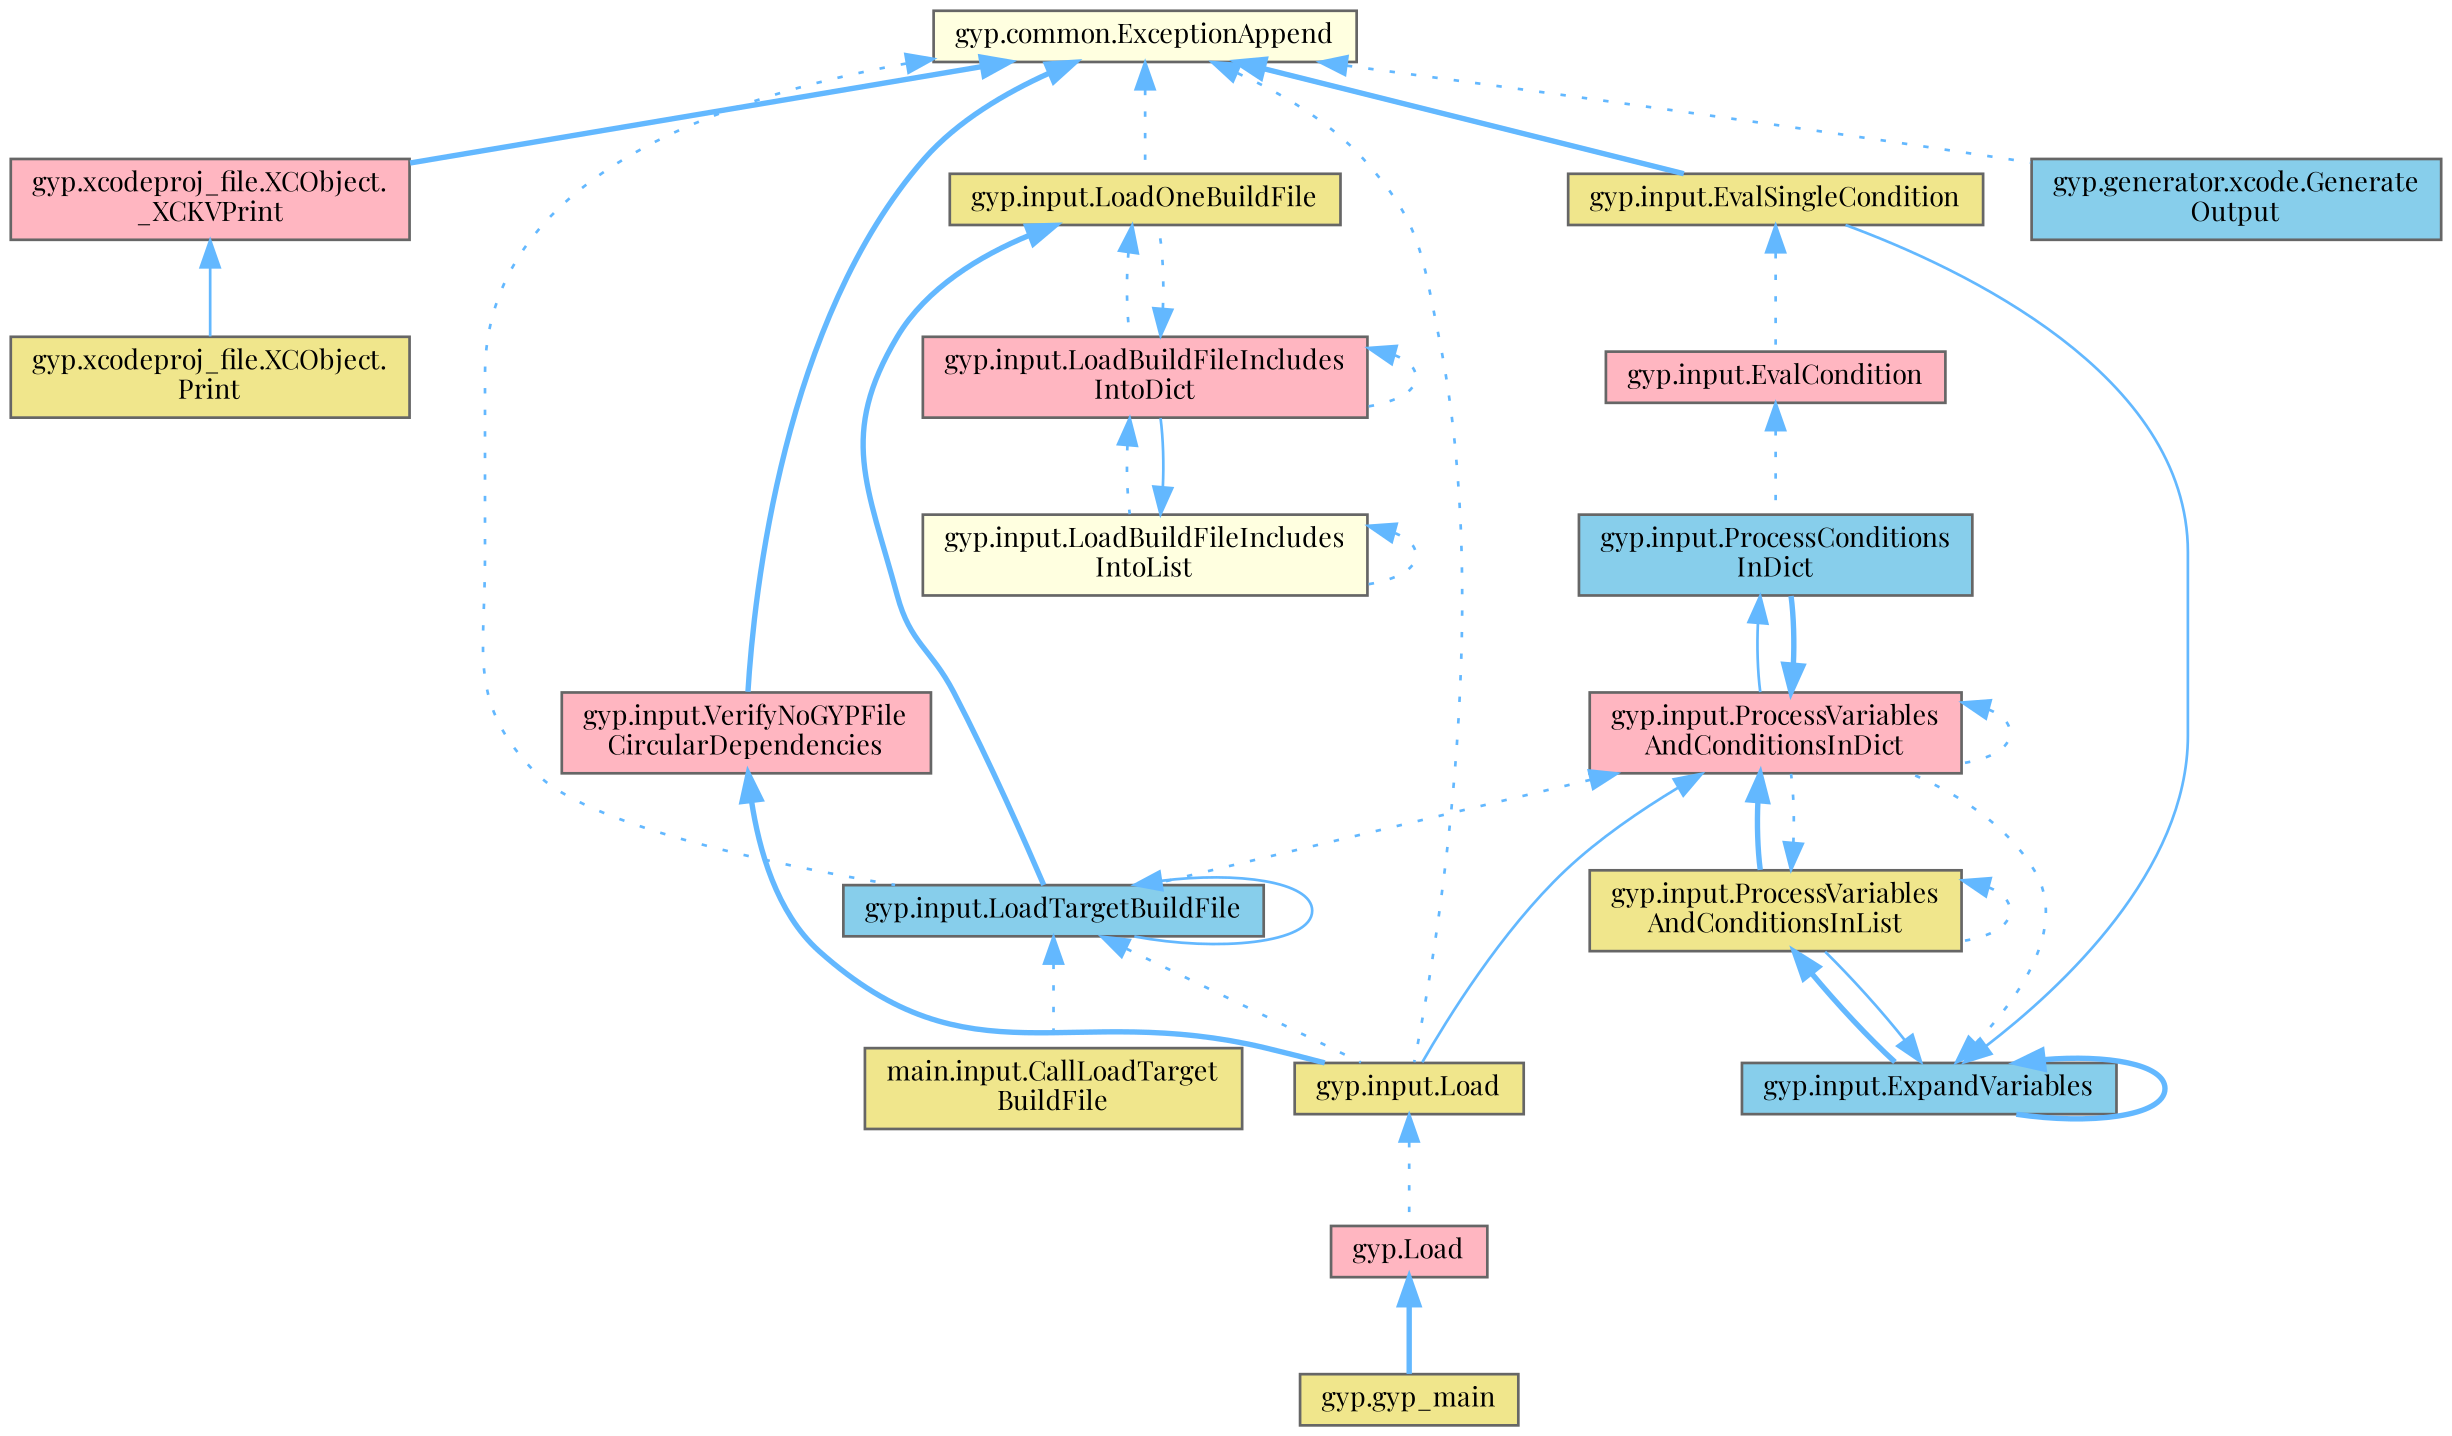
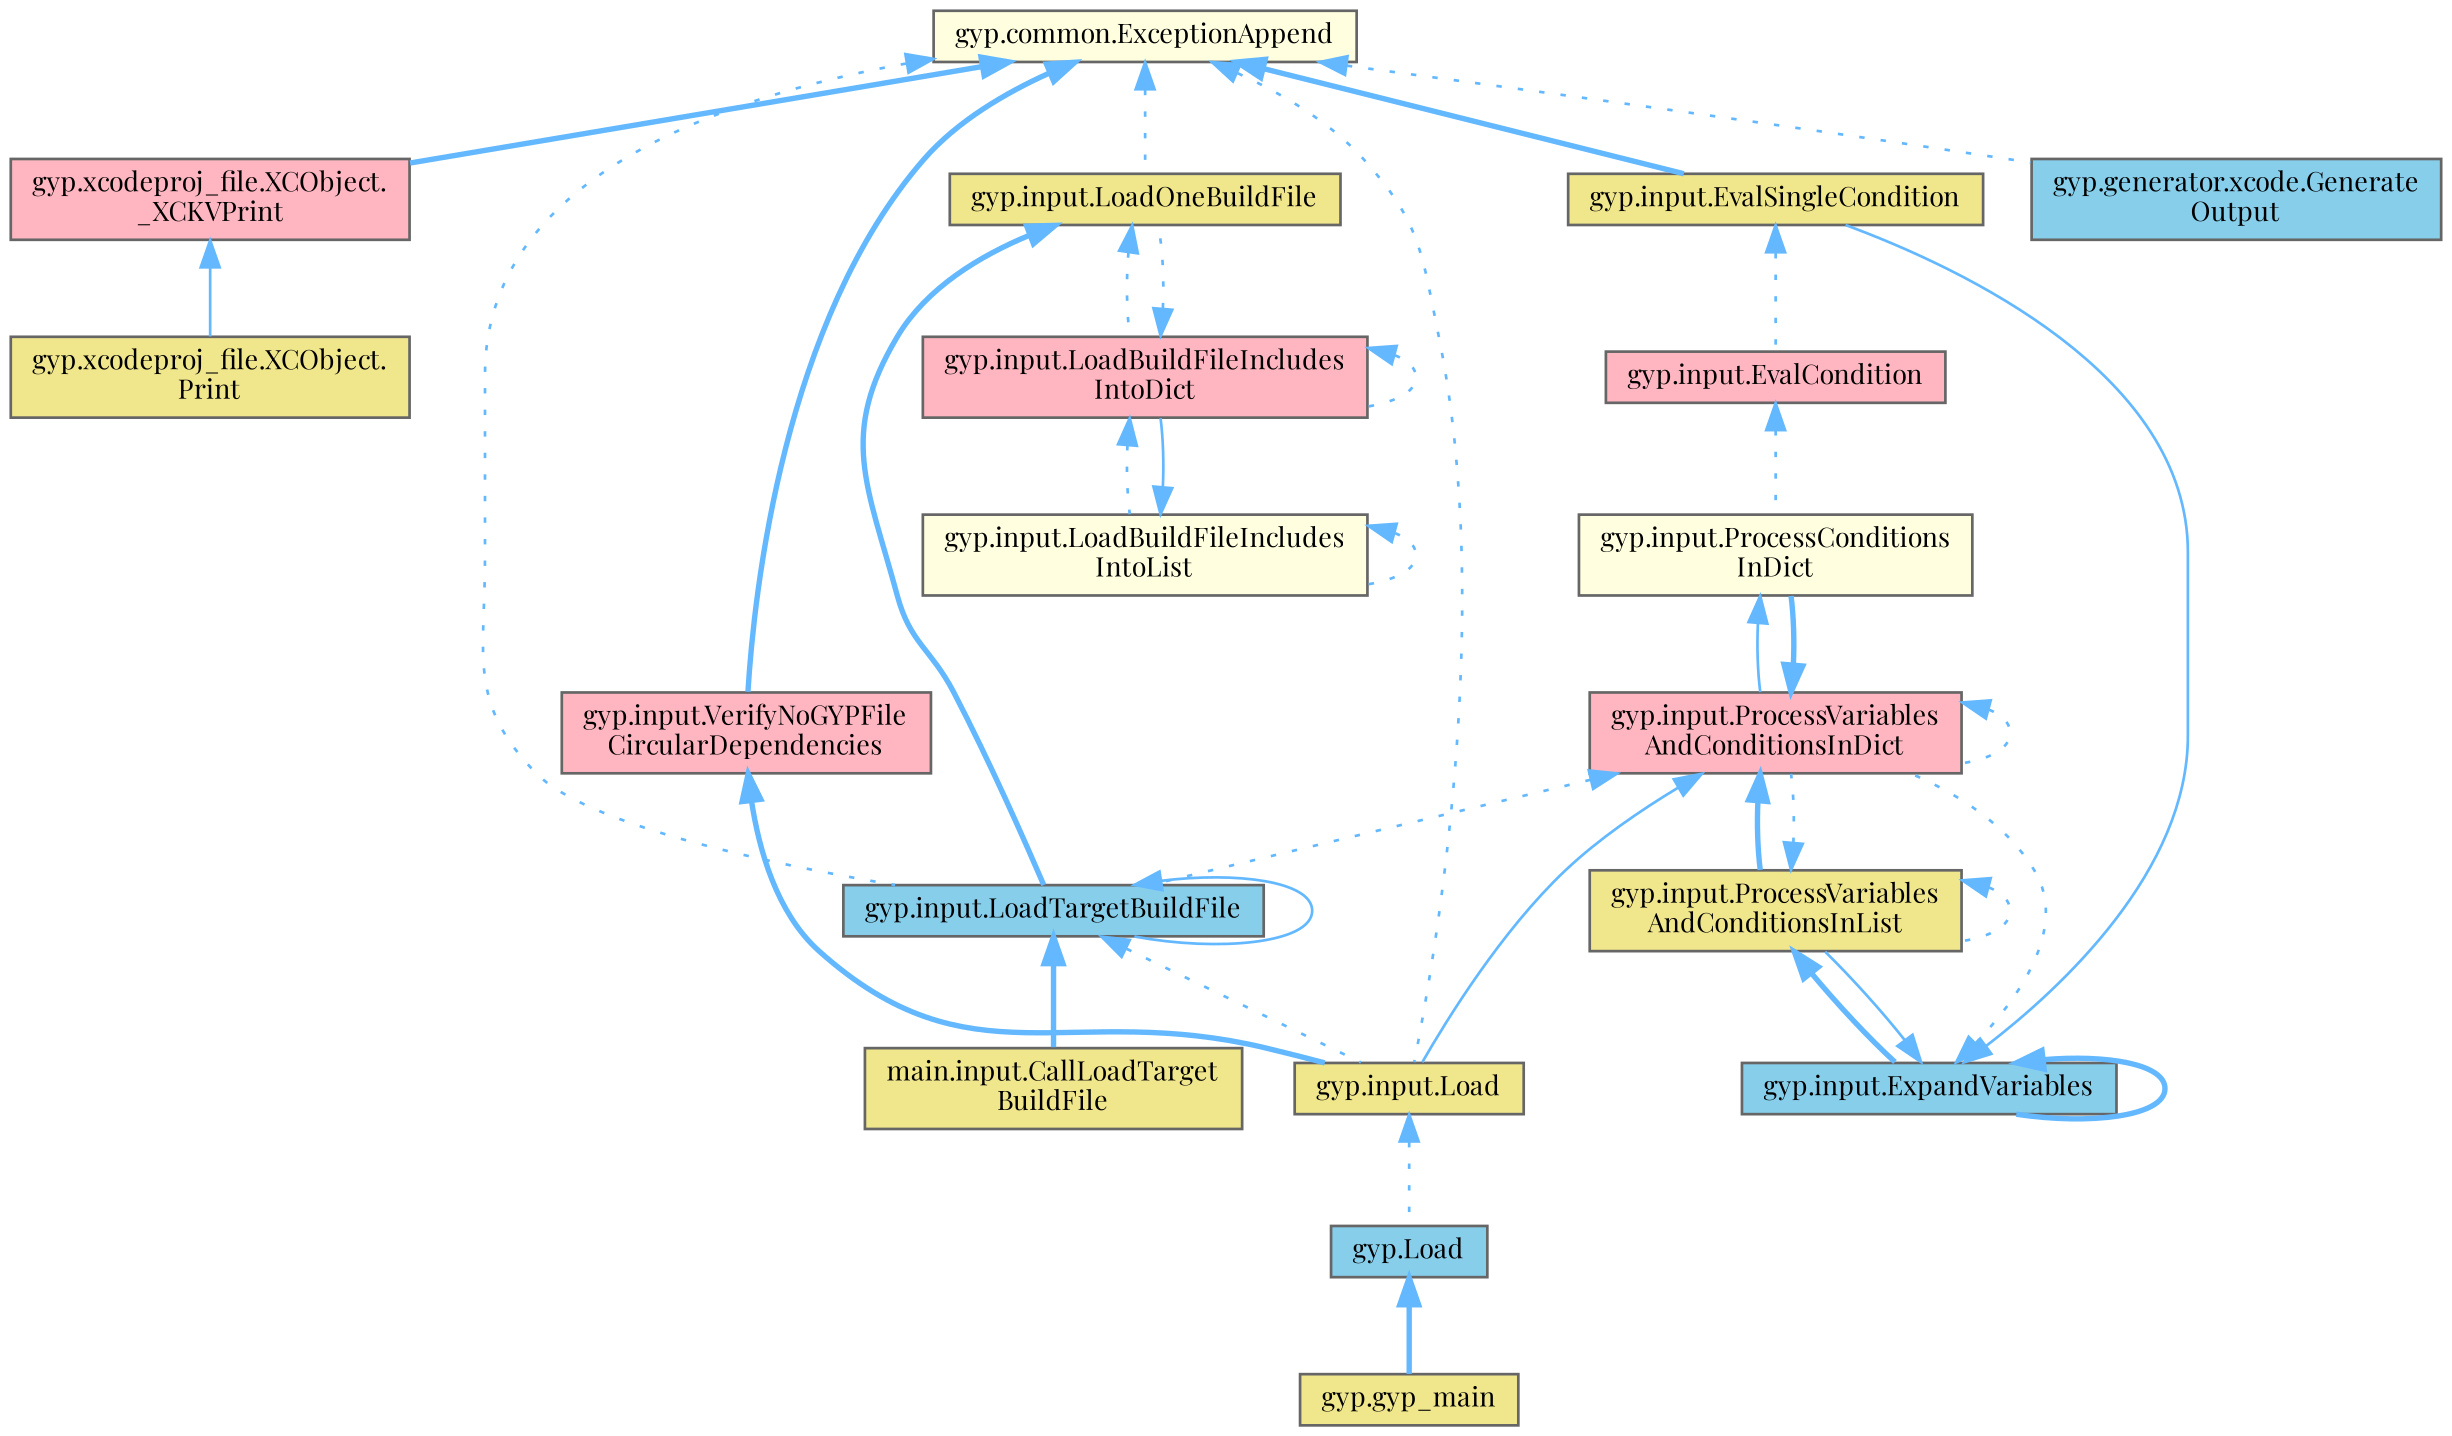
node "gyp.input.ProcessConditions InDict": fillcolor skyblue -> lightyellow
edge "main.input.CallLoadTarget BuildFile" -> "gyp.input.LoadTargetBuildFile": style dotted -> bold
node "gyp.Load": fillcolor lightpink -> skyblue
